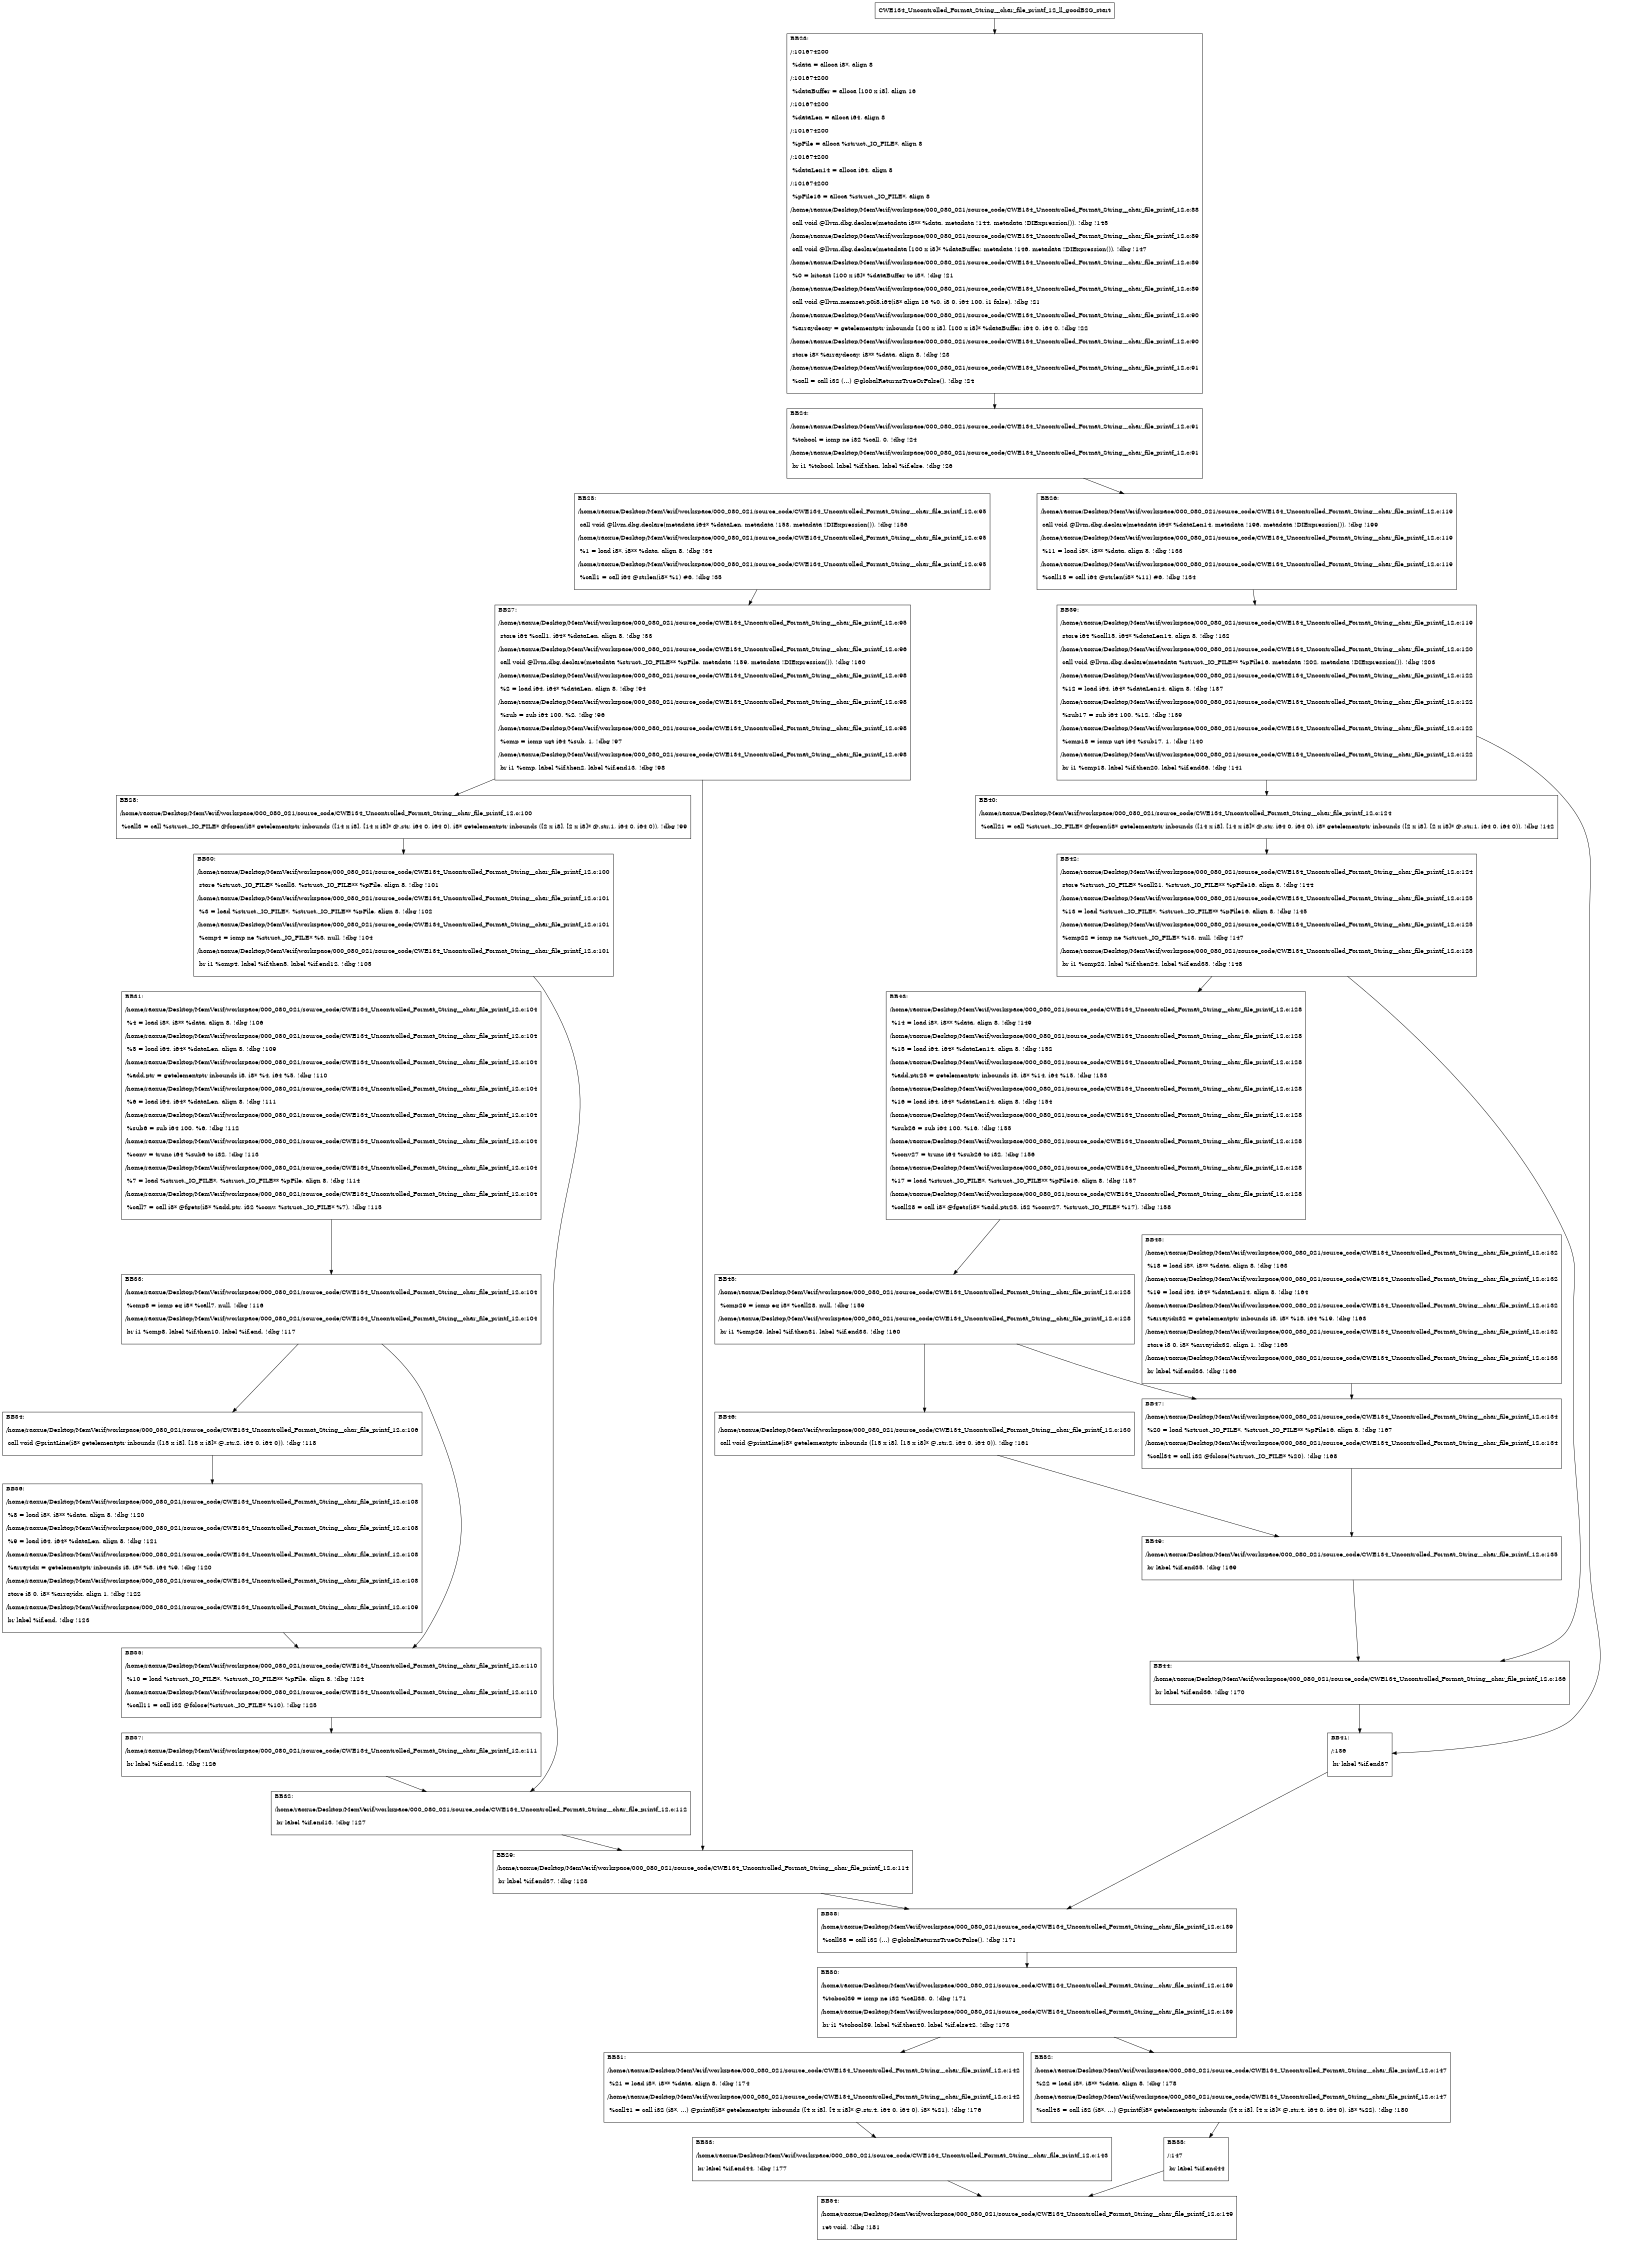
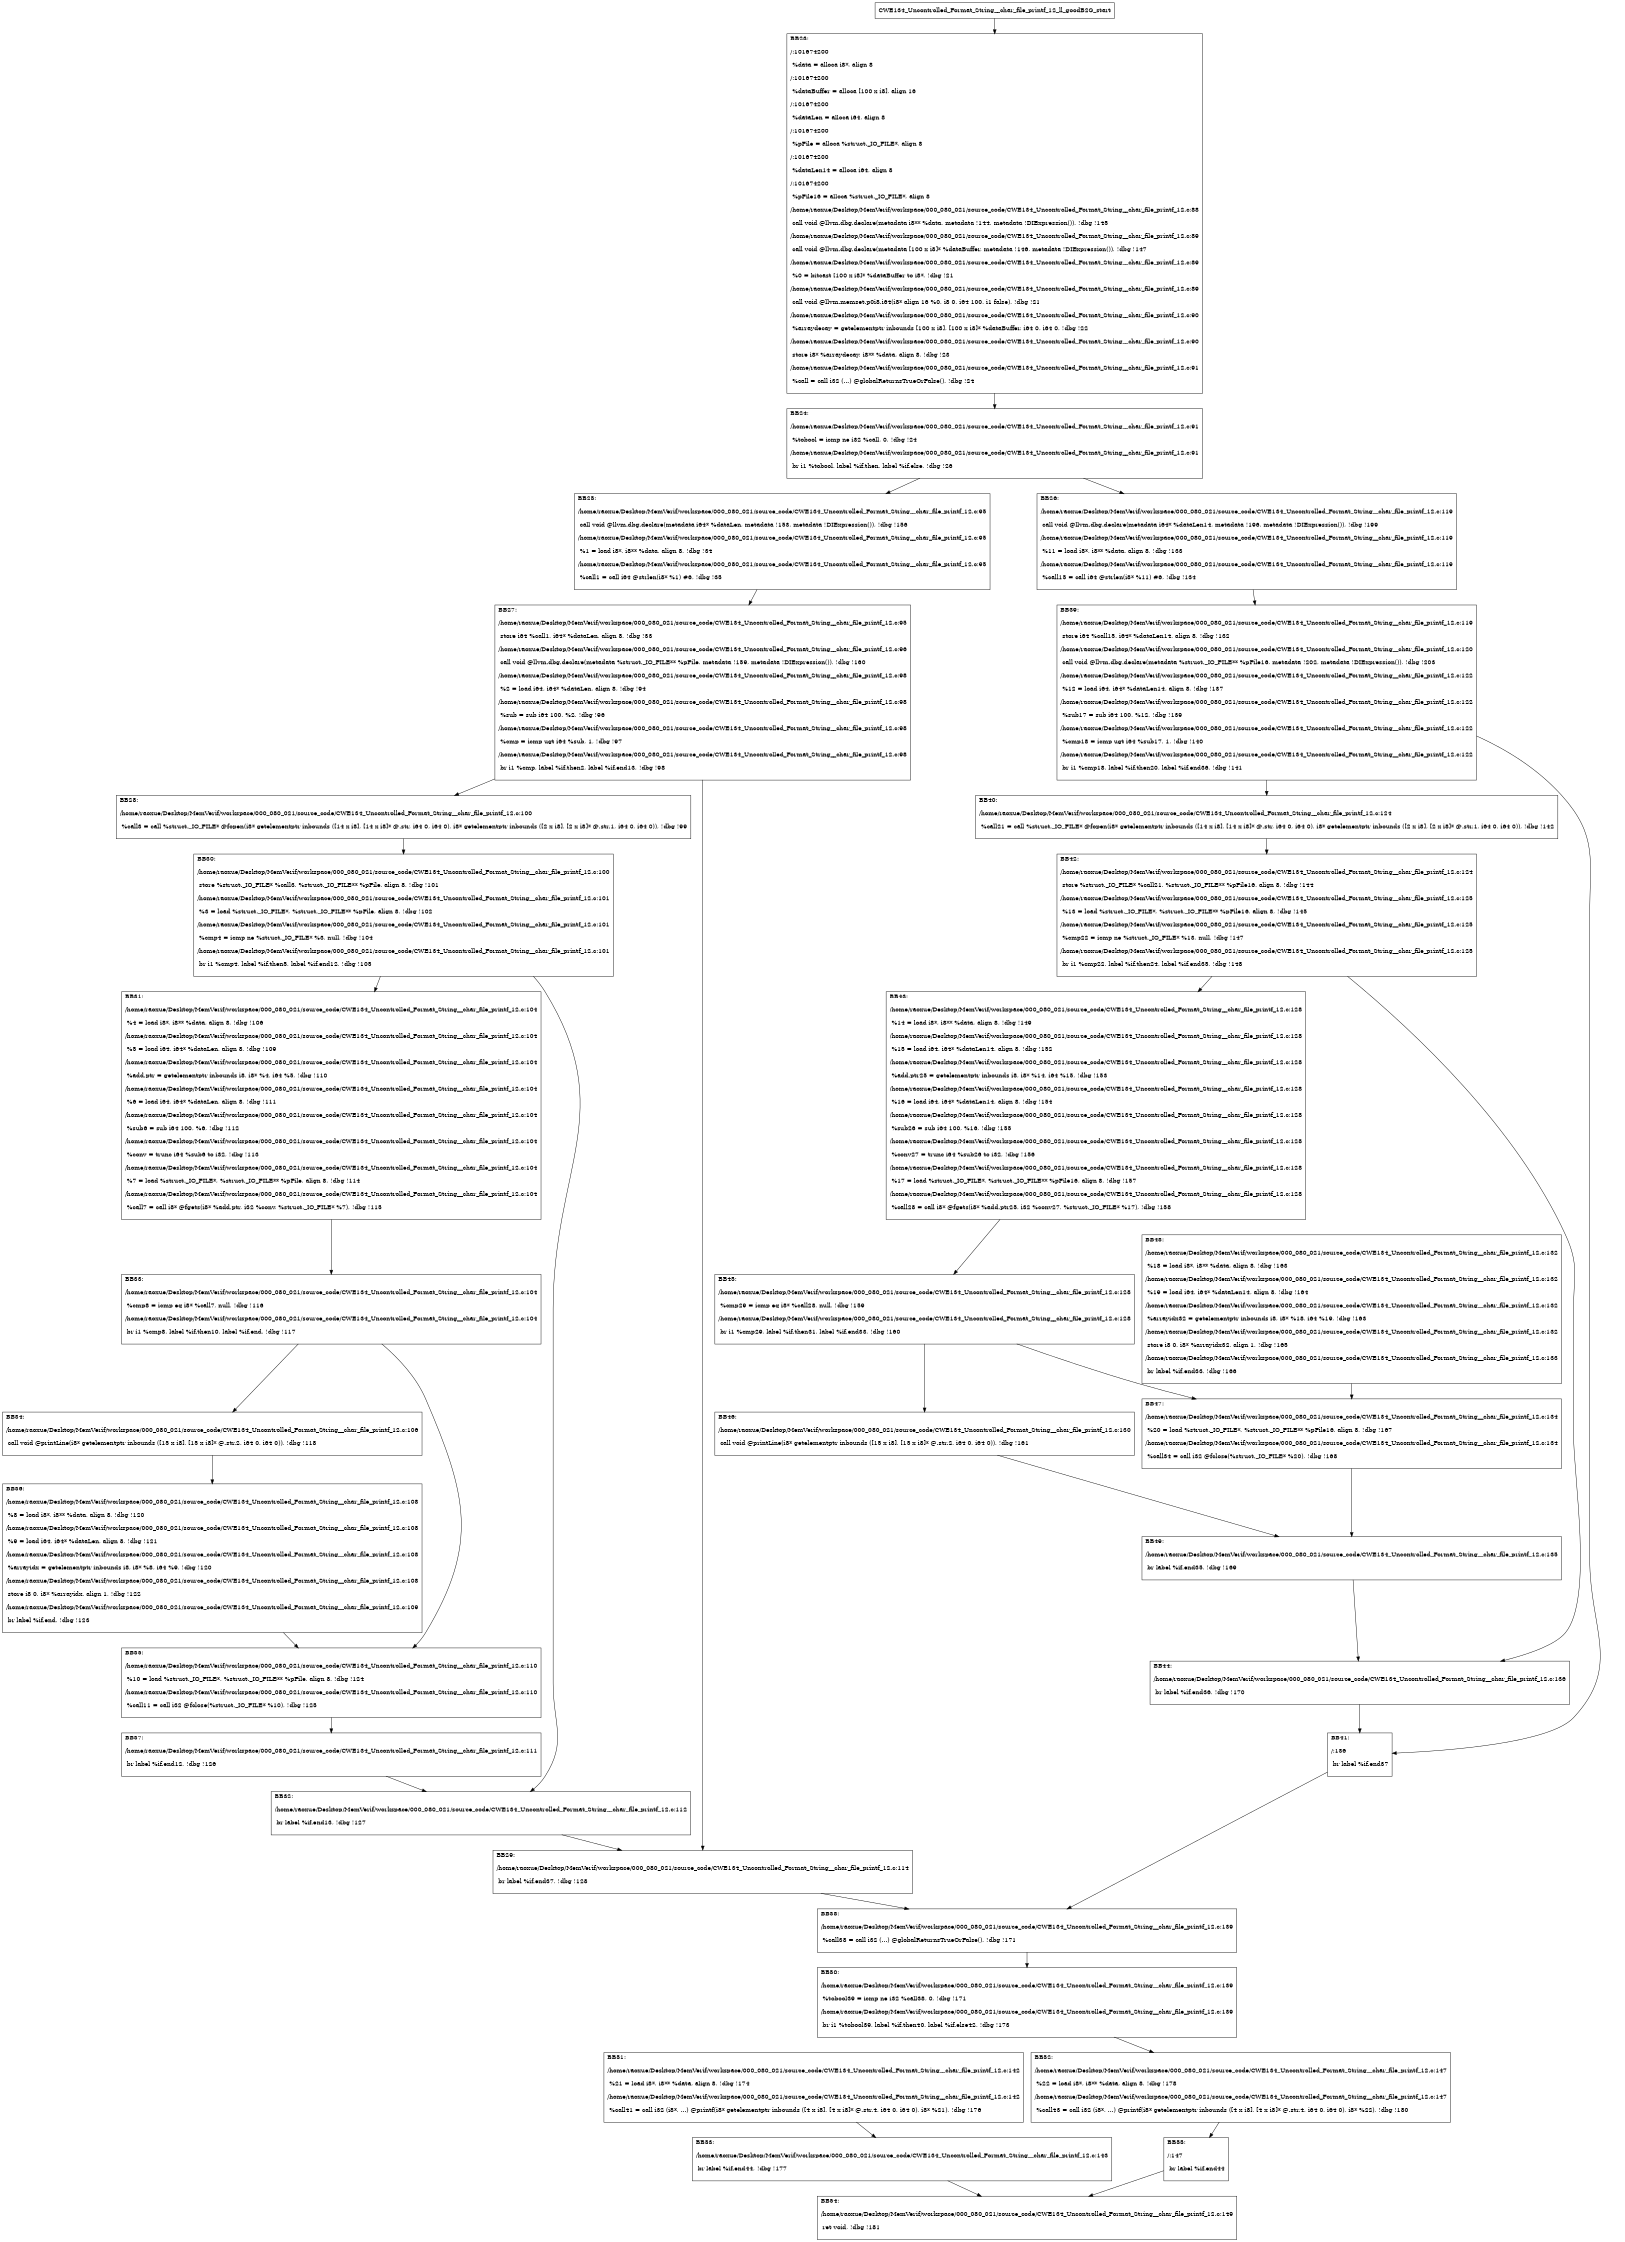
edge "BB24:" -> "BB25:": added
edge "BB30:" -> "BB31:": added
edge "BB50:" -> "BB51:": removed
